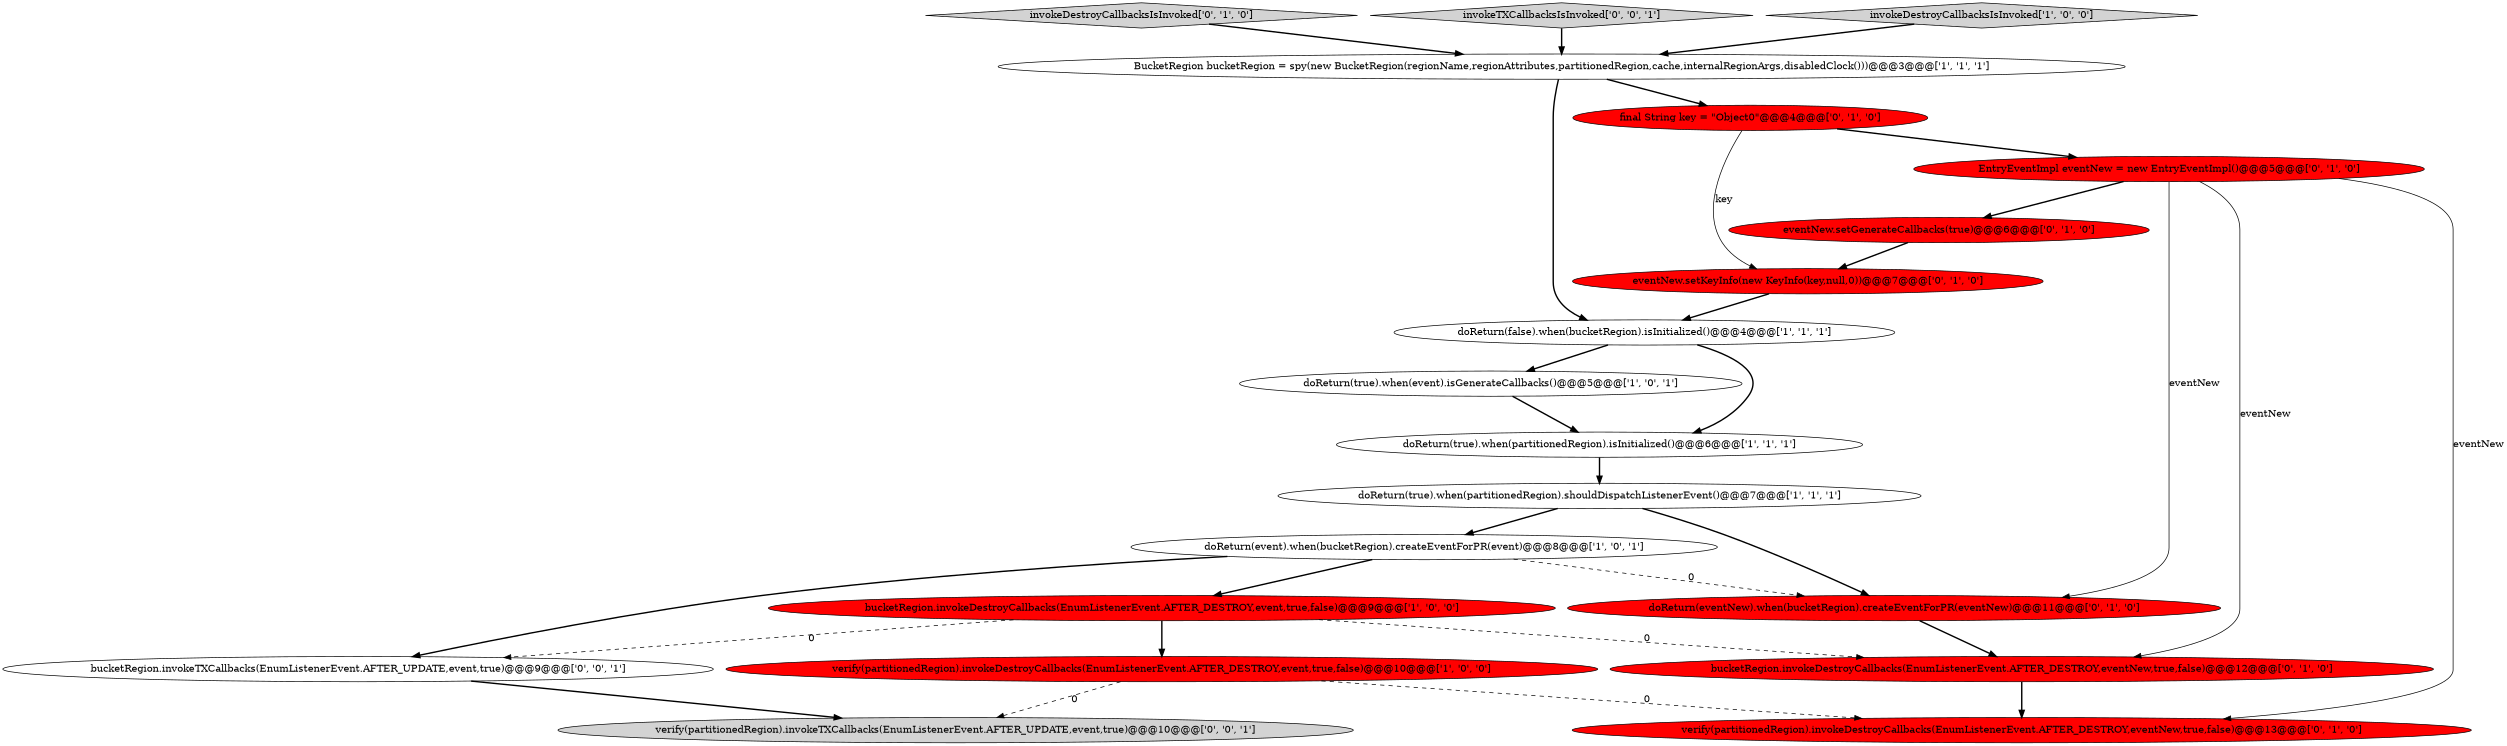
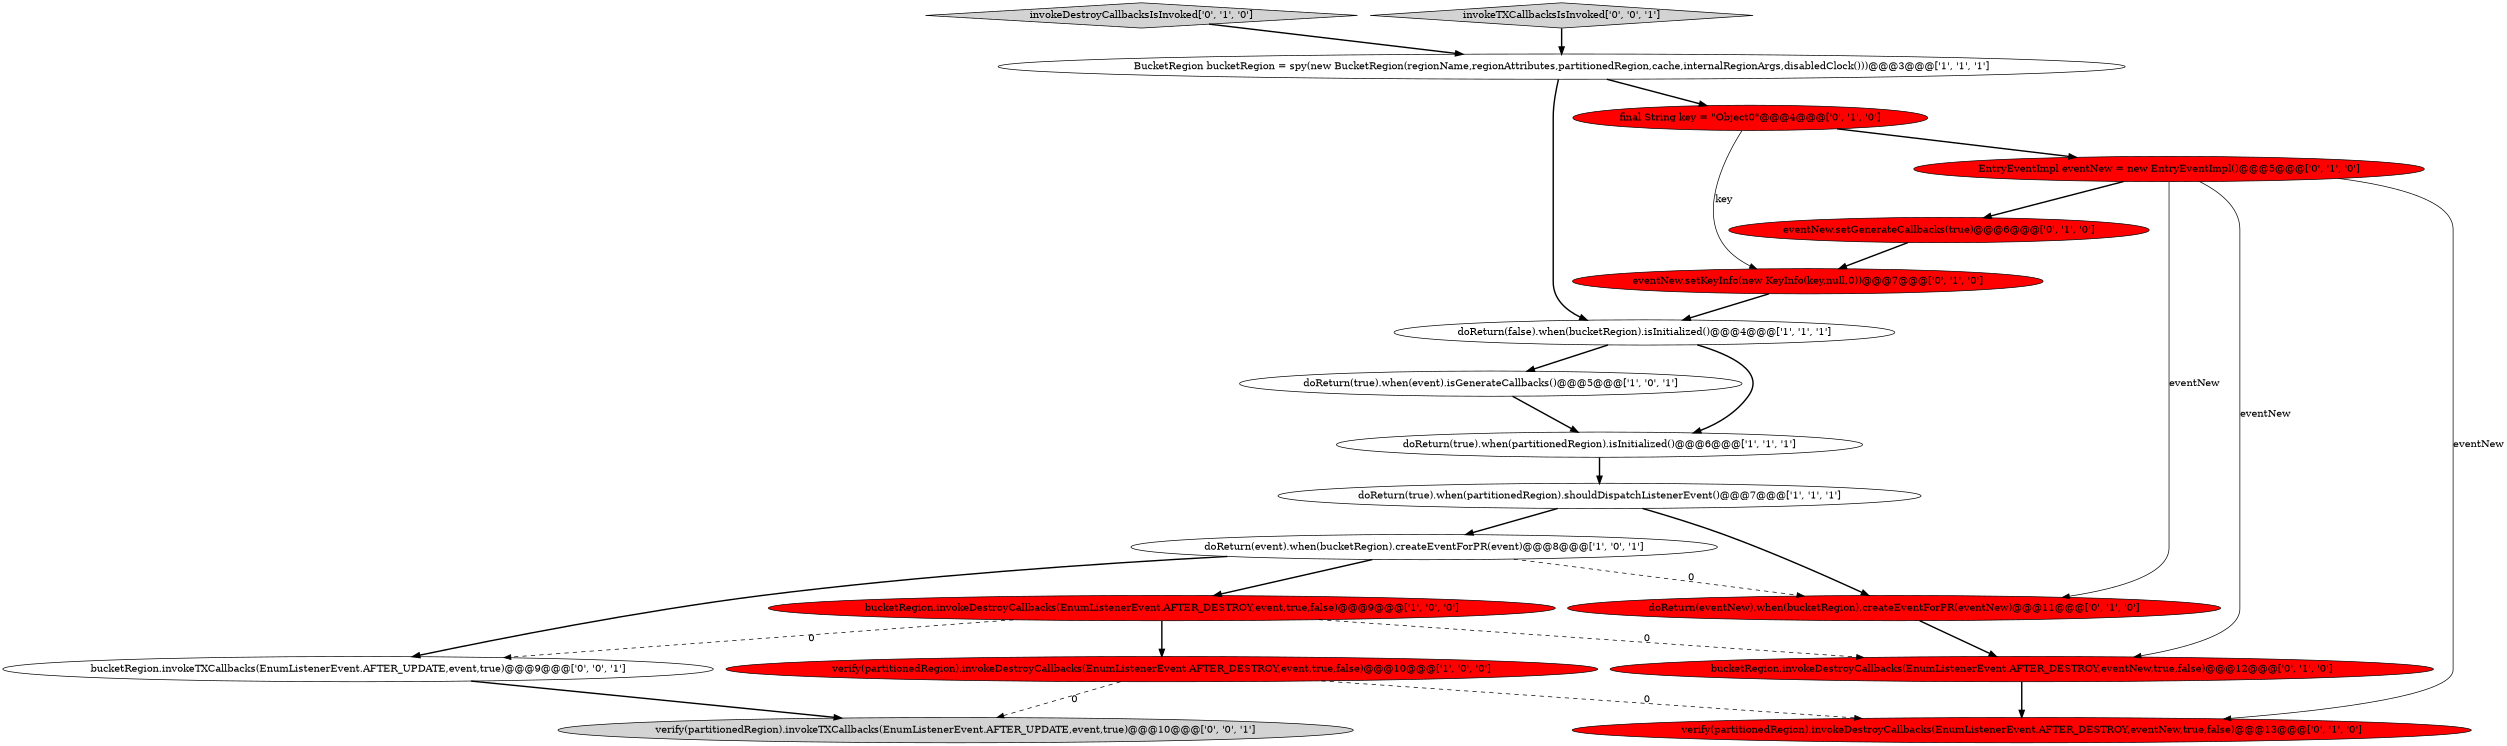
node "invokeDestroyCallbacksIsInvoked['1', '0', '0']": removed
